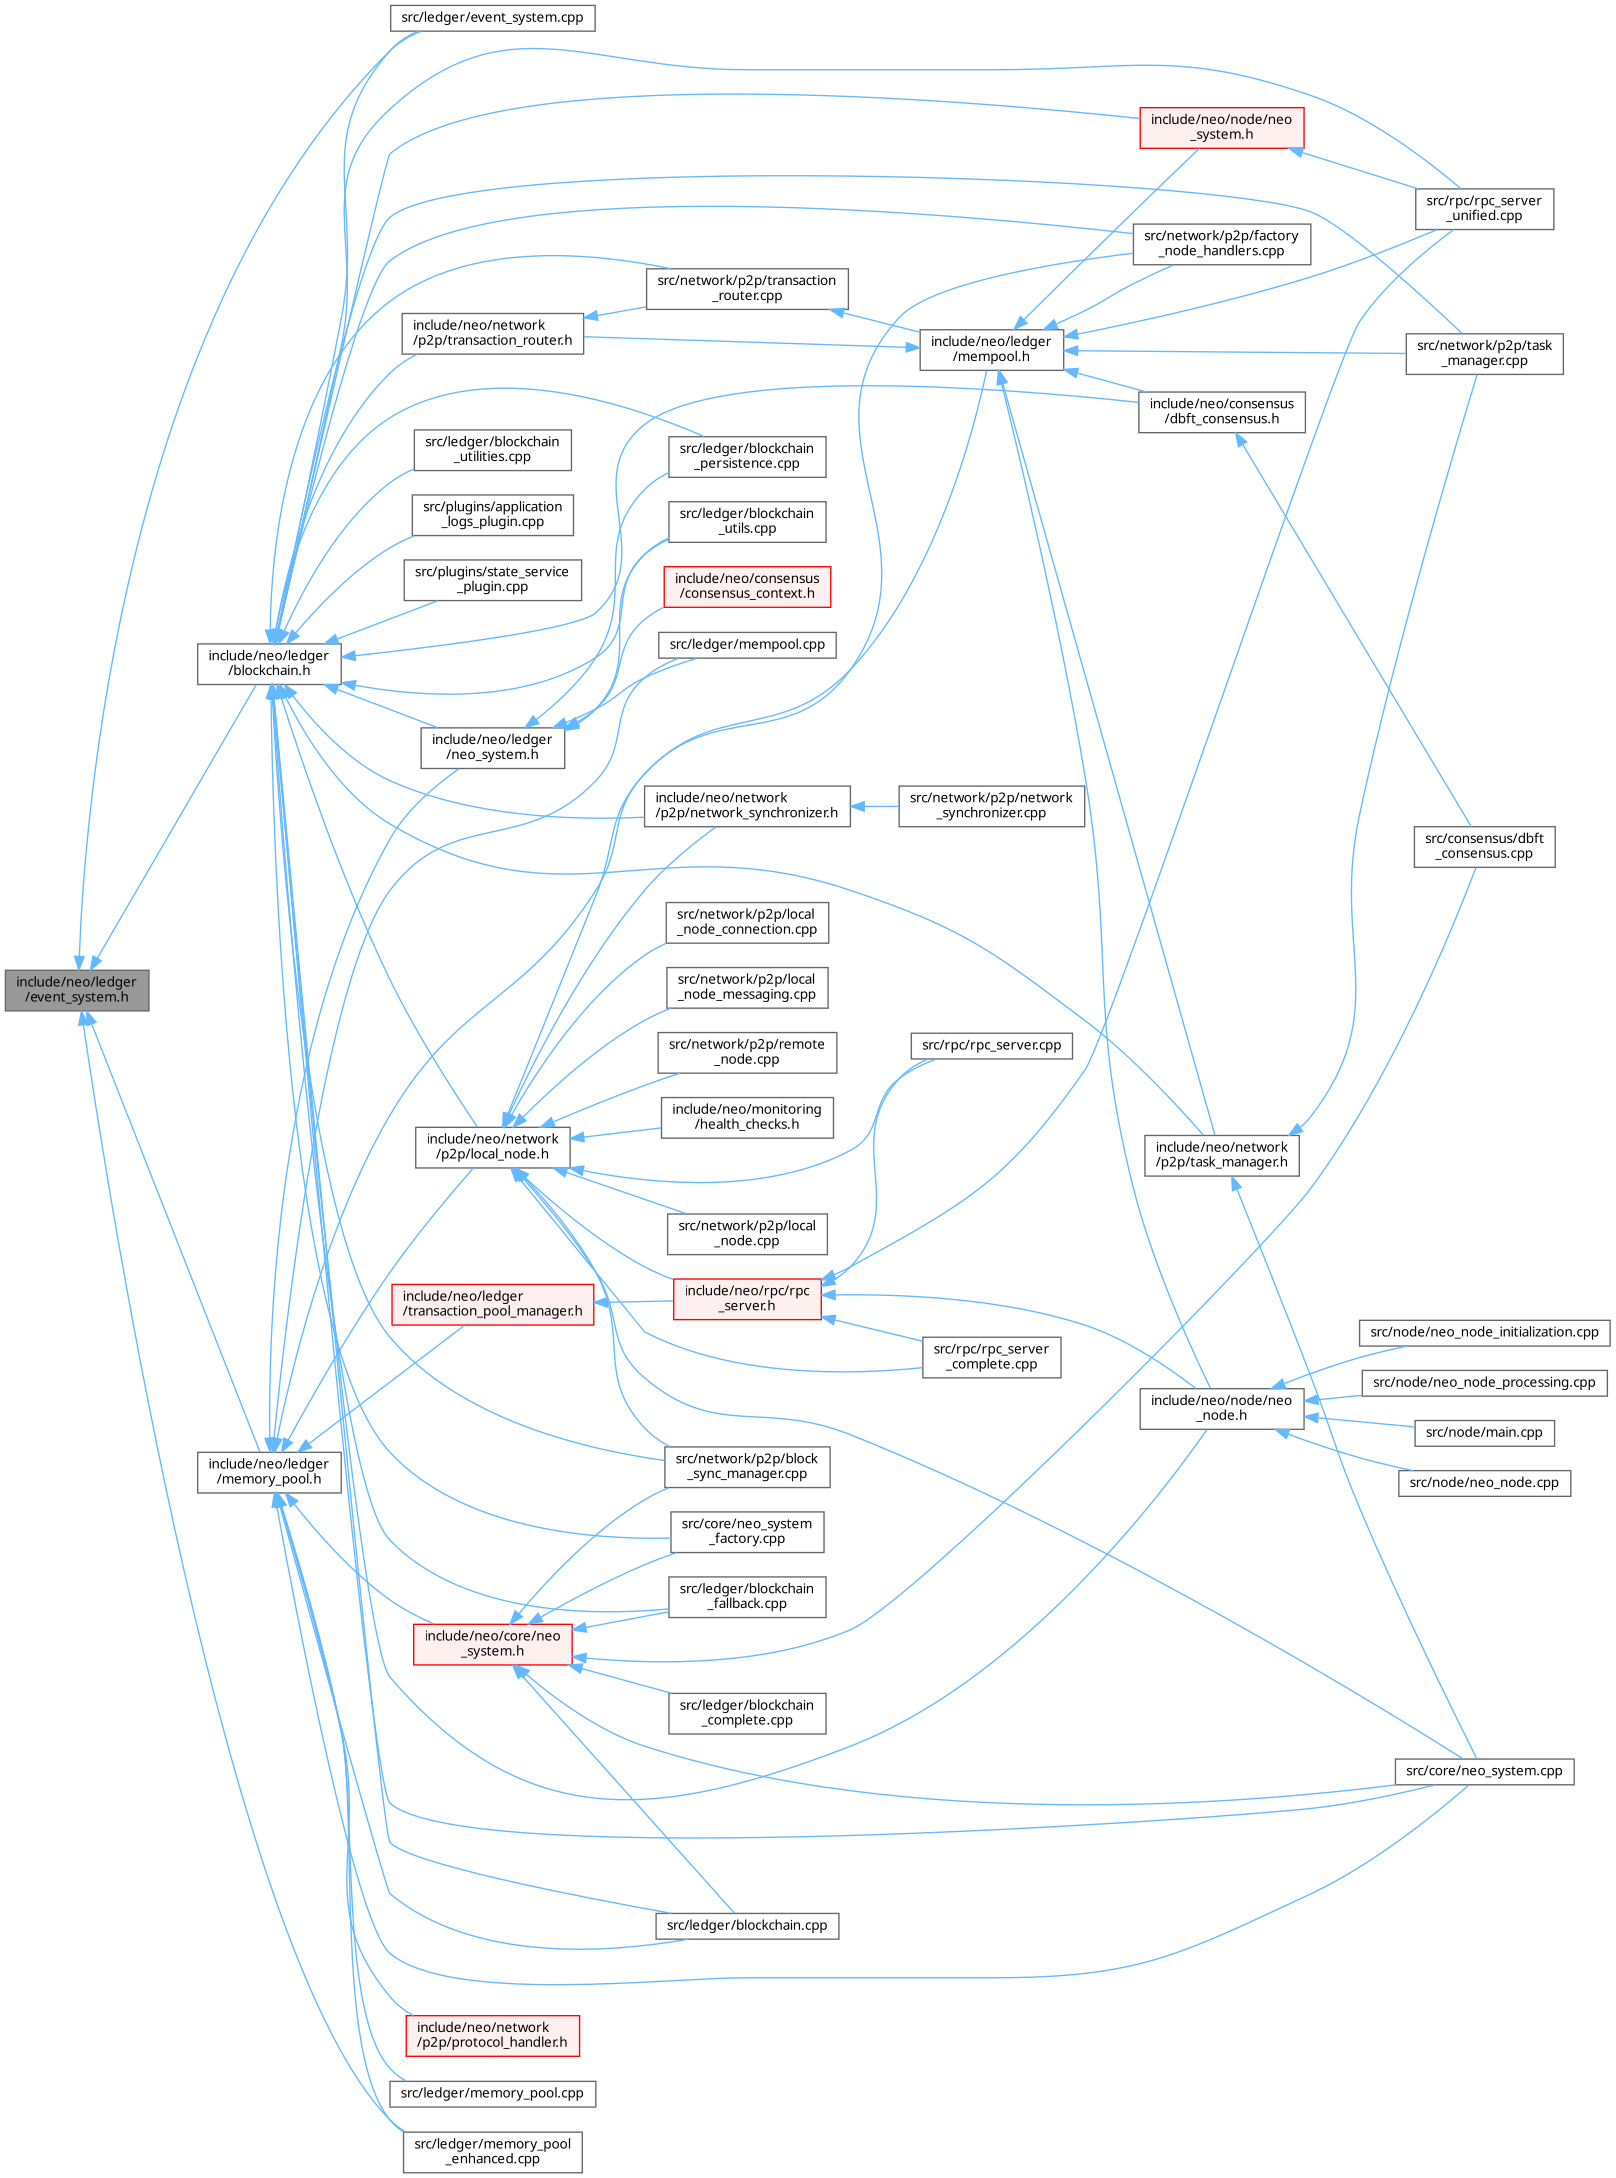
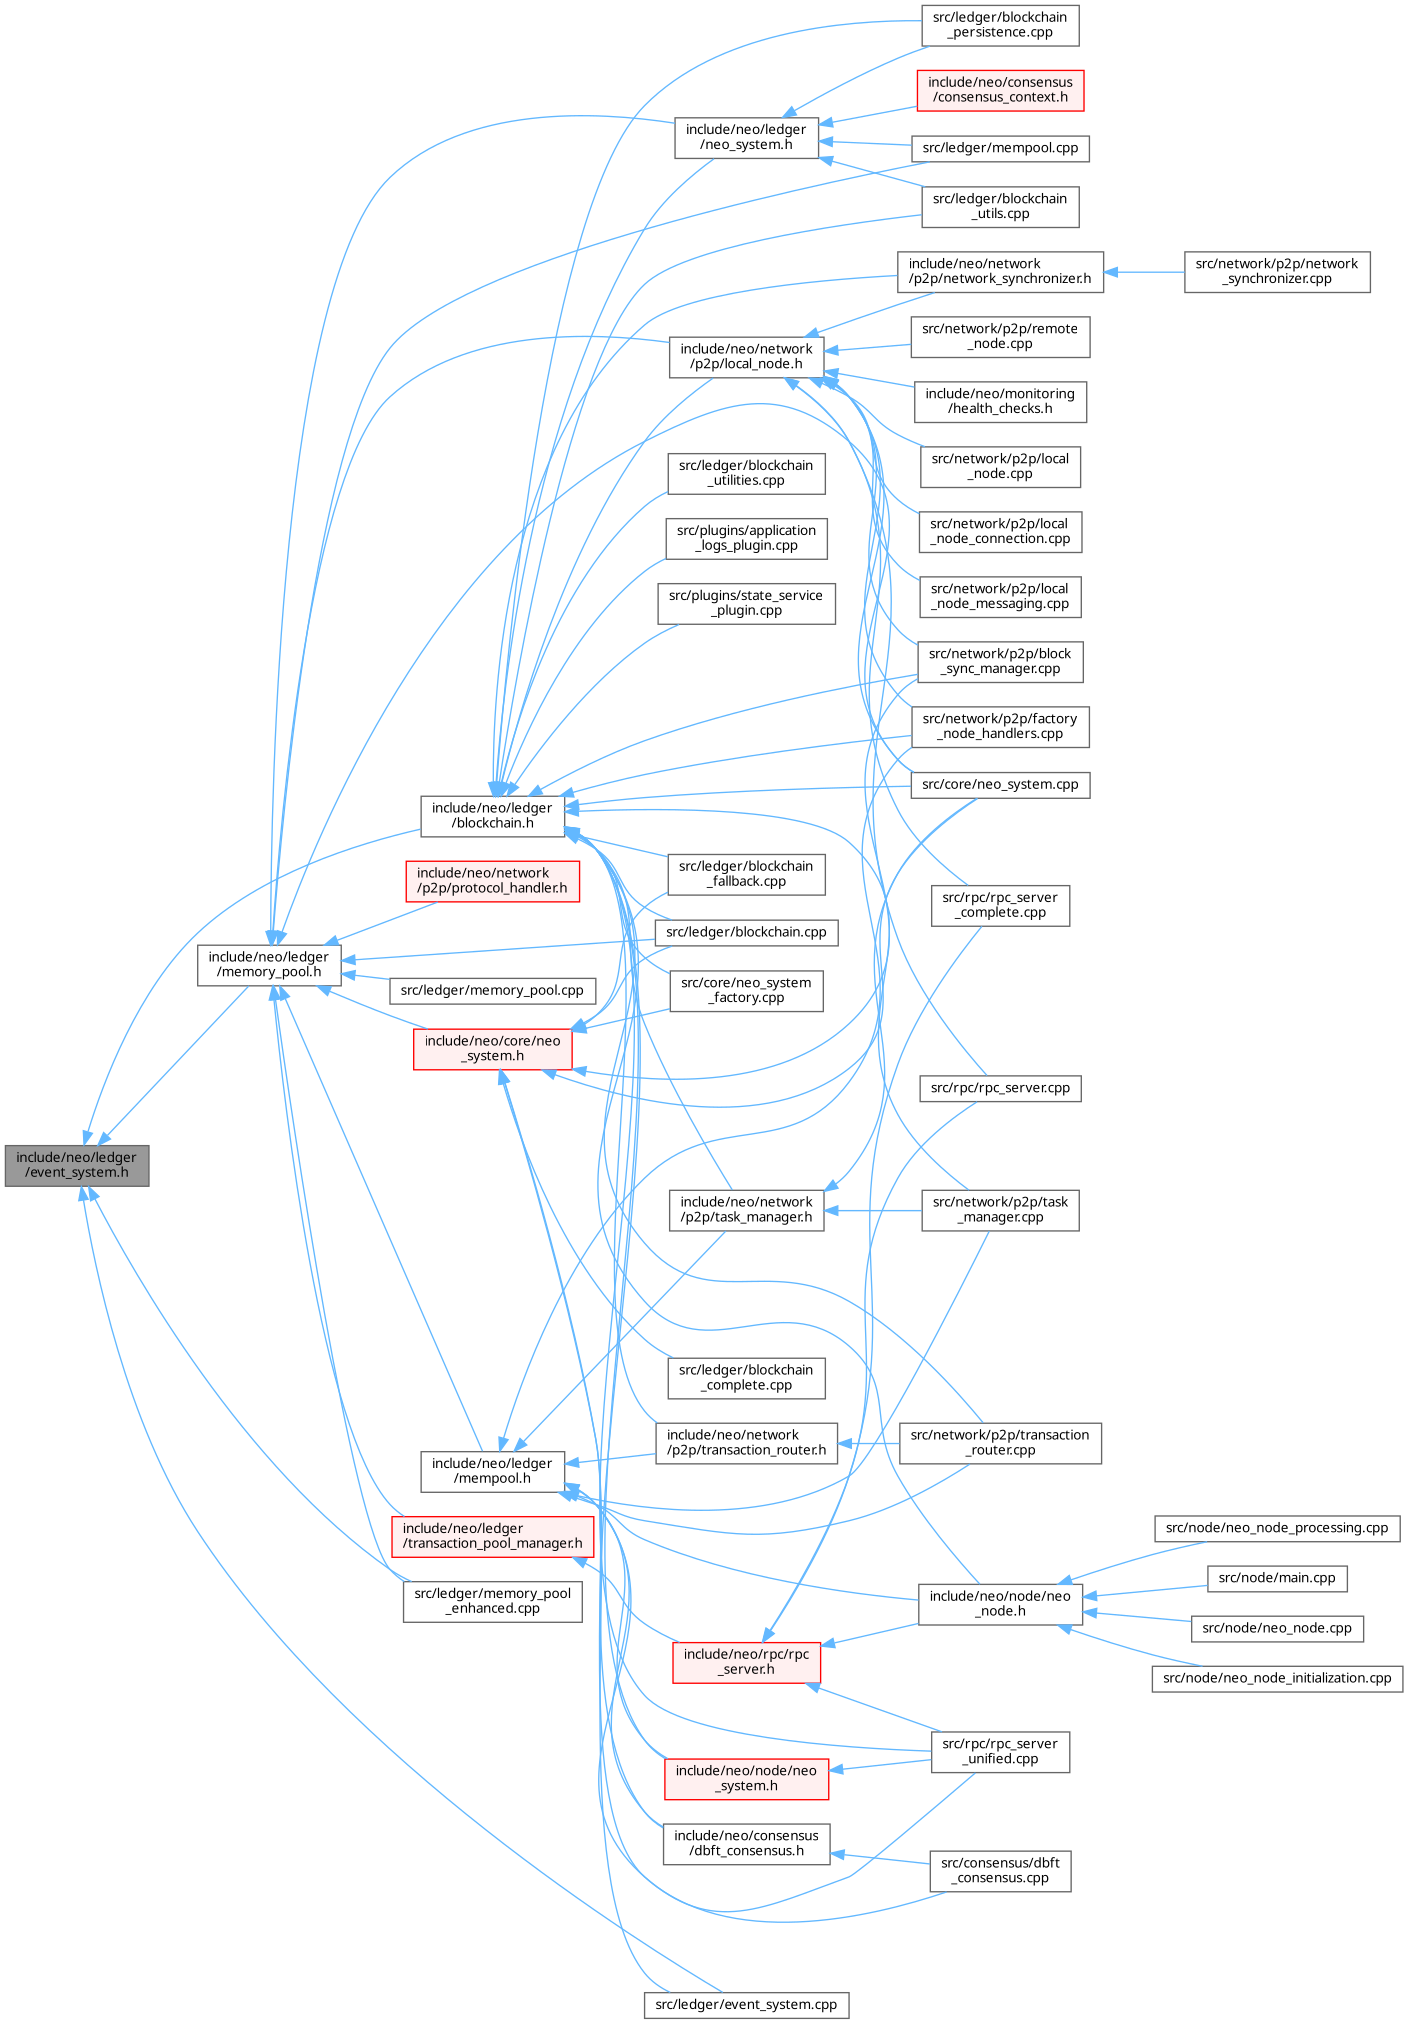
edge "src/ledger/event_system.cpp" -> "include/neo/ledger /blockchain.h": now "src/ledger/event_system.cpp" -> "include/neo/core/neo _system.h"
edge "include/neo/ledger /mempool.h" -> "src/network/p2p/transaction _router.cpp": reversed
edge "include/neo/rpc/rpc _server.h" -> "include/neo/network /p2p/local_node.h": removed
